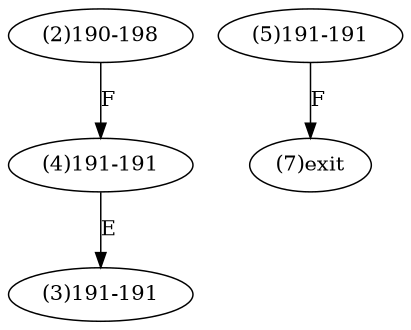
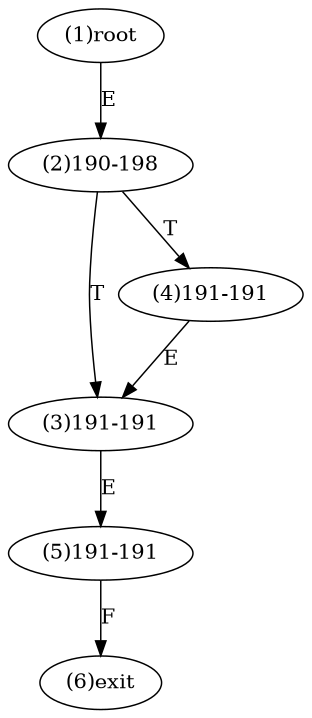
node "(1)root": added
edge "(2)190-198" -> "(4)191-191": label "F" -> "T"
node "(7)exit": label "(7)exit" -> "(6)exit"
edge "(2)190-198" -> "(3)191-191": added, label "T"
edge "(3)191-191" -> "(5)191-191": added, label "E"
